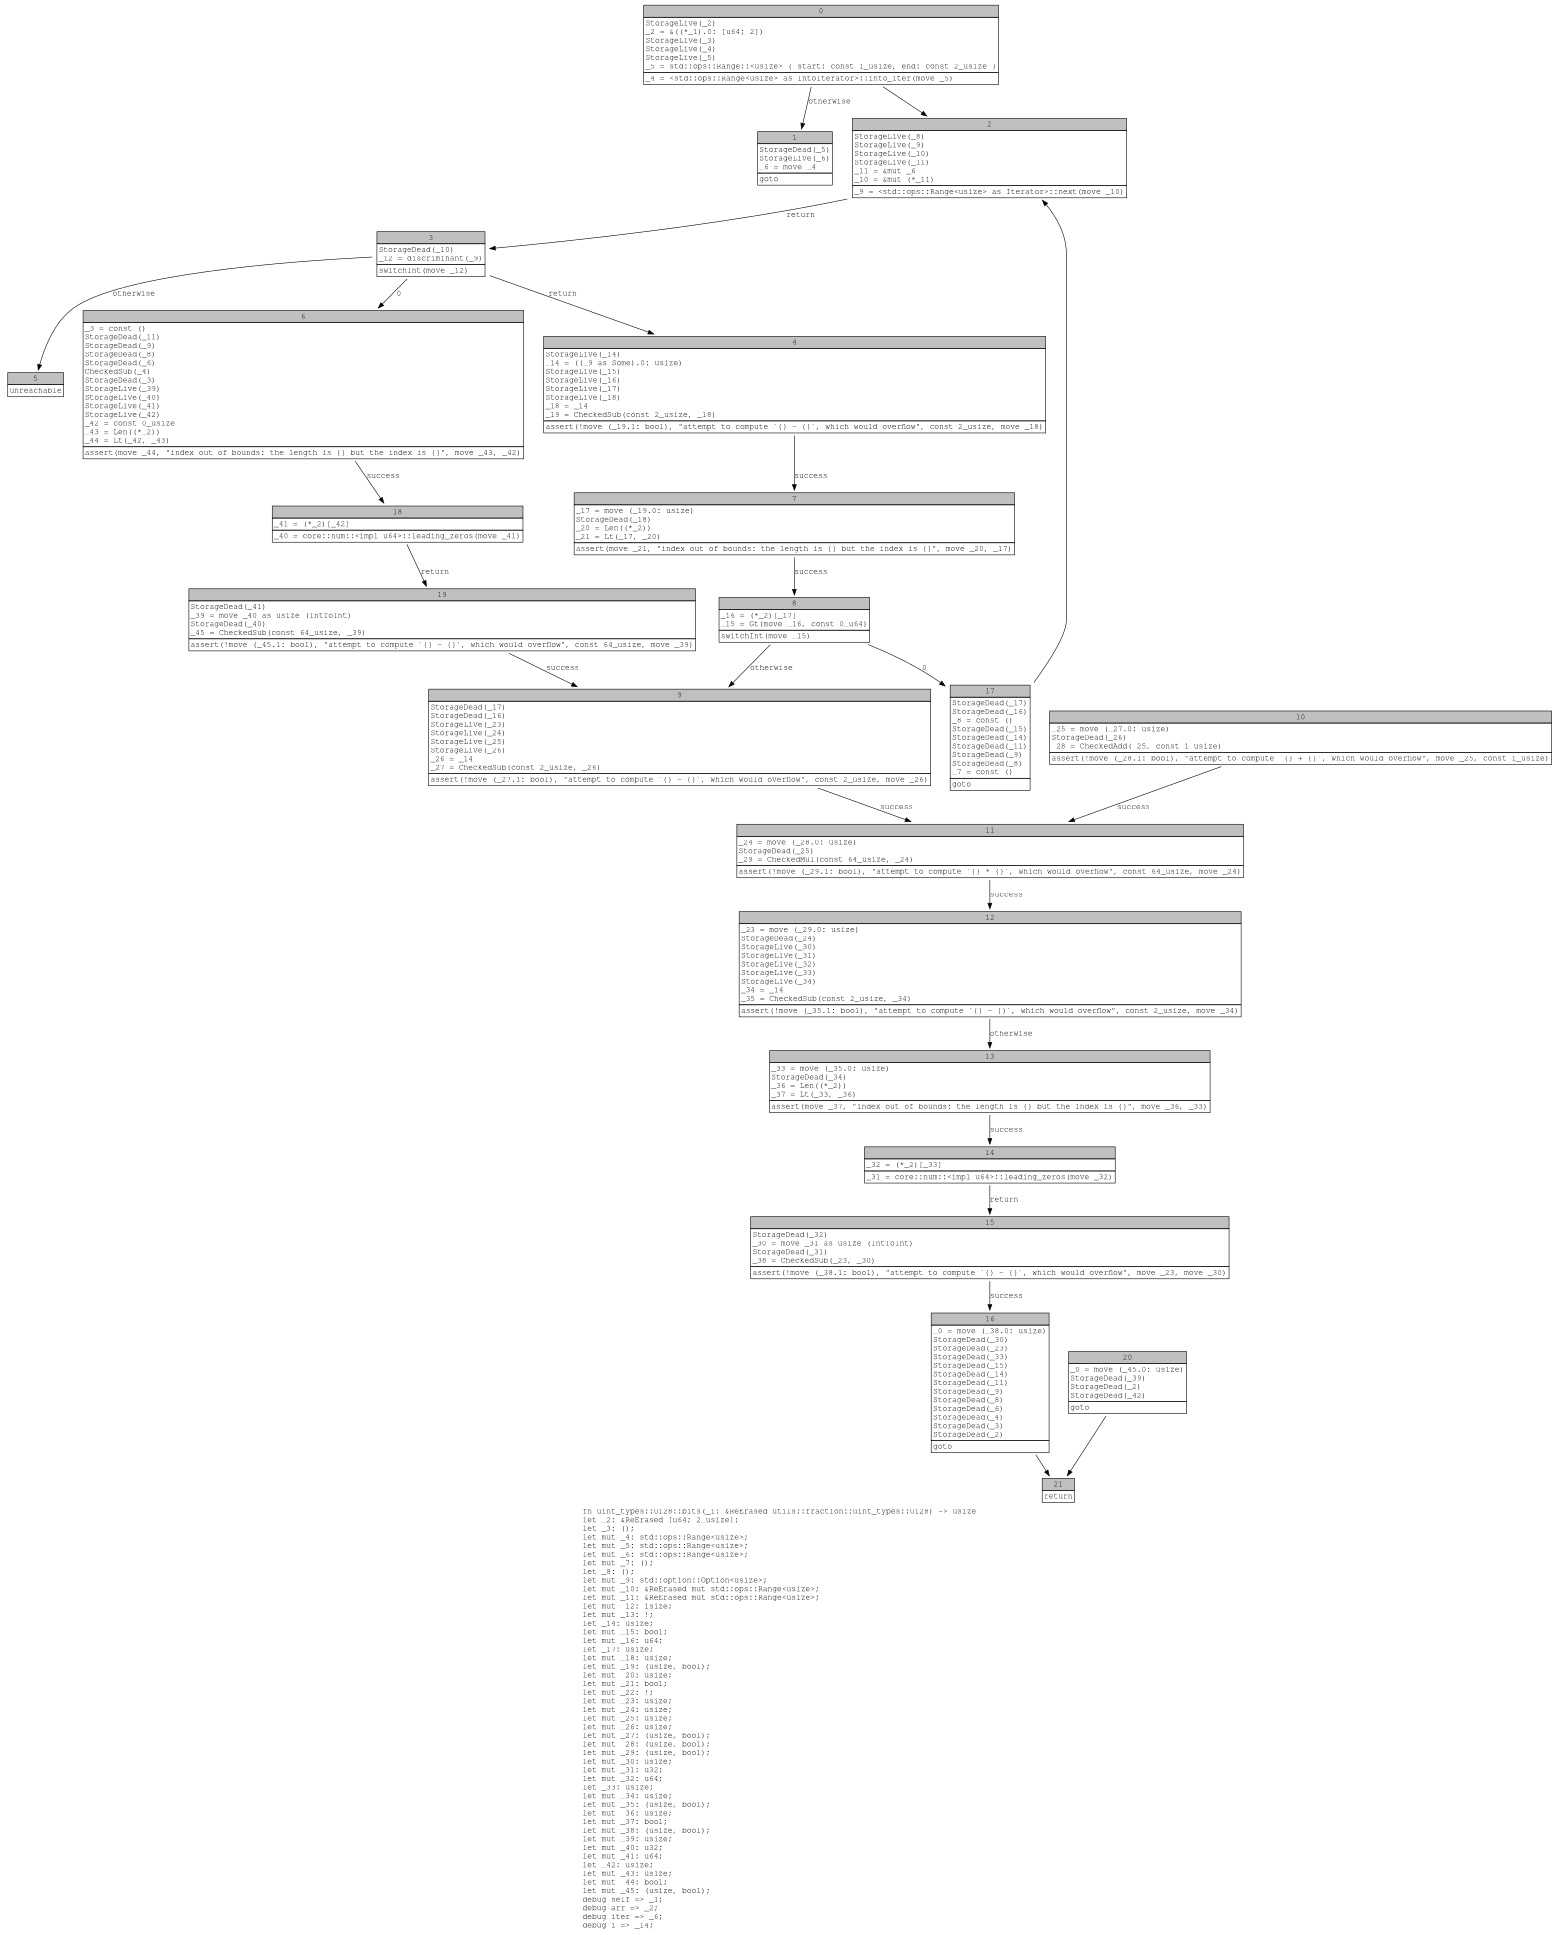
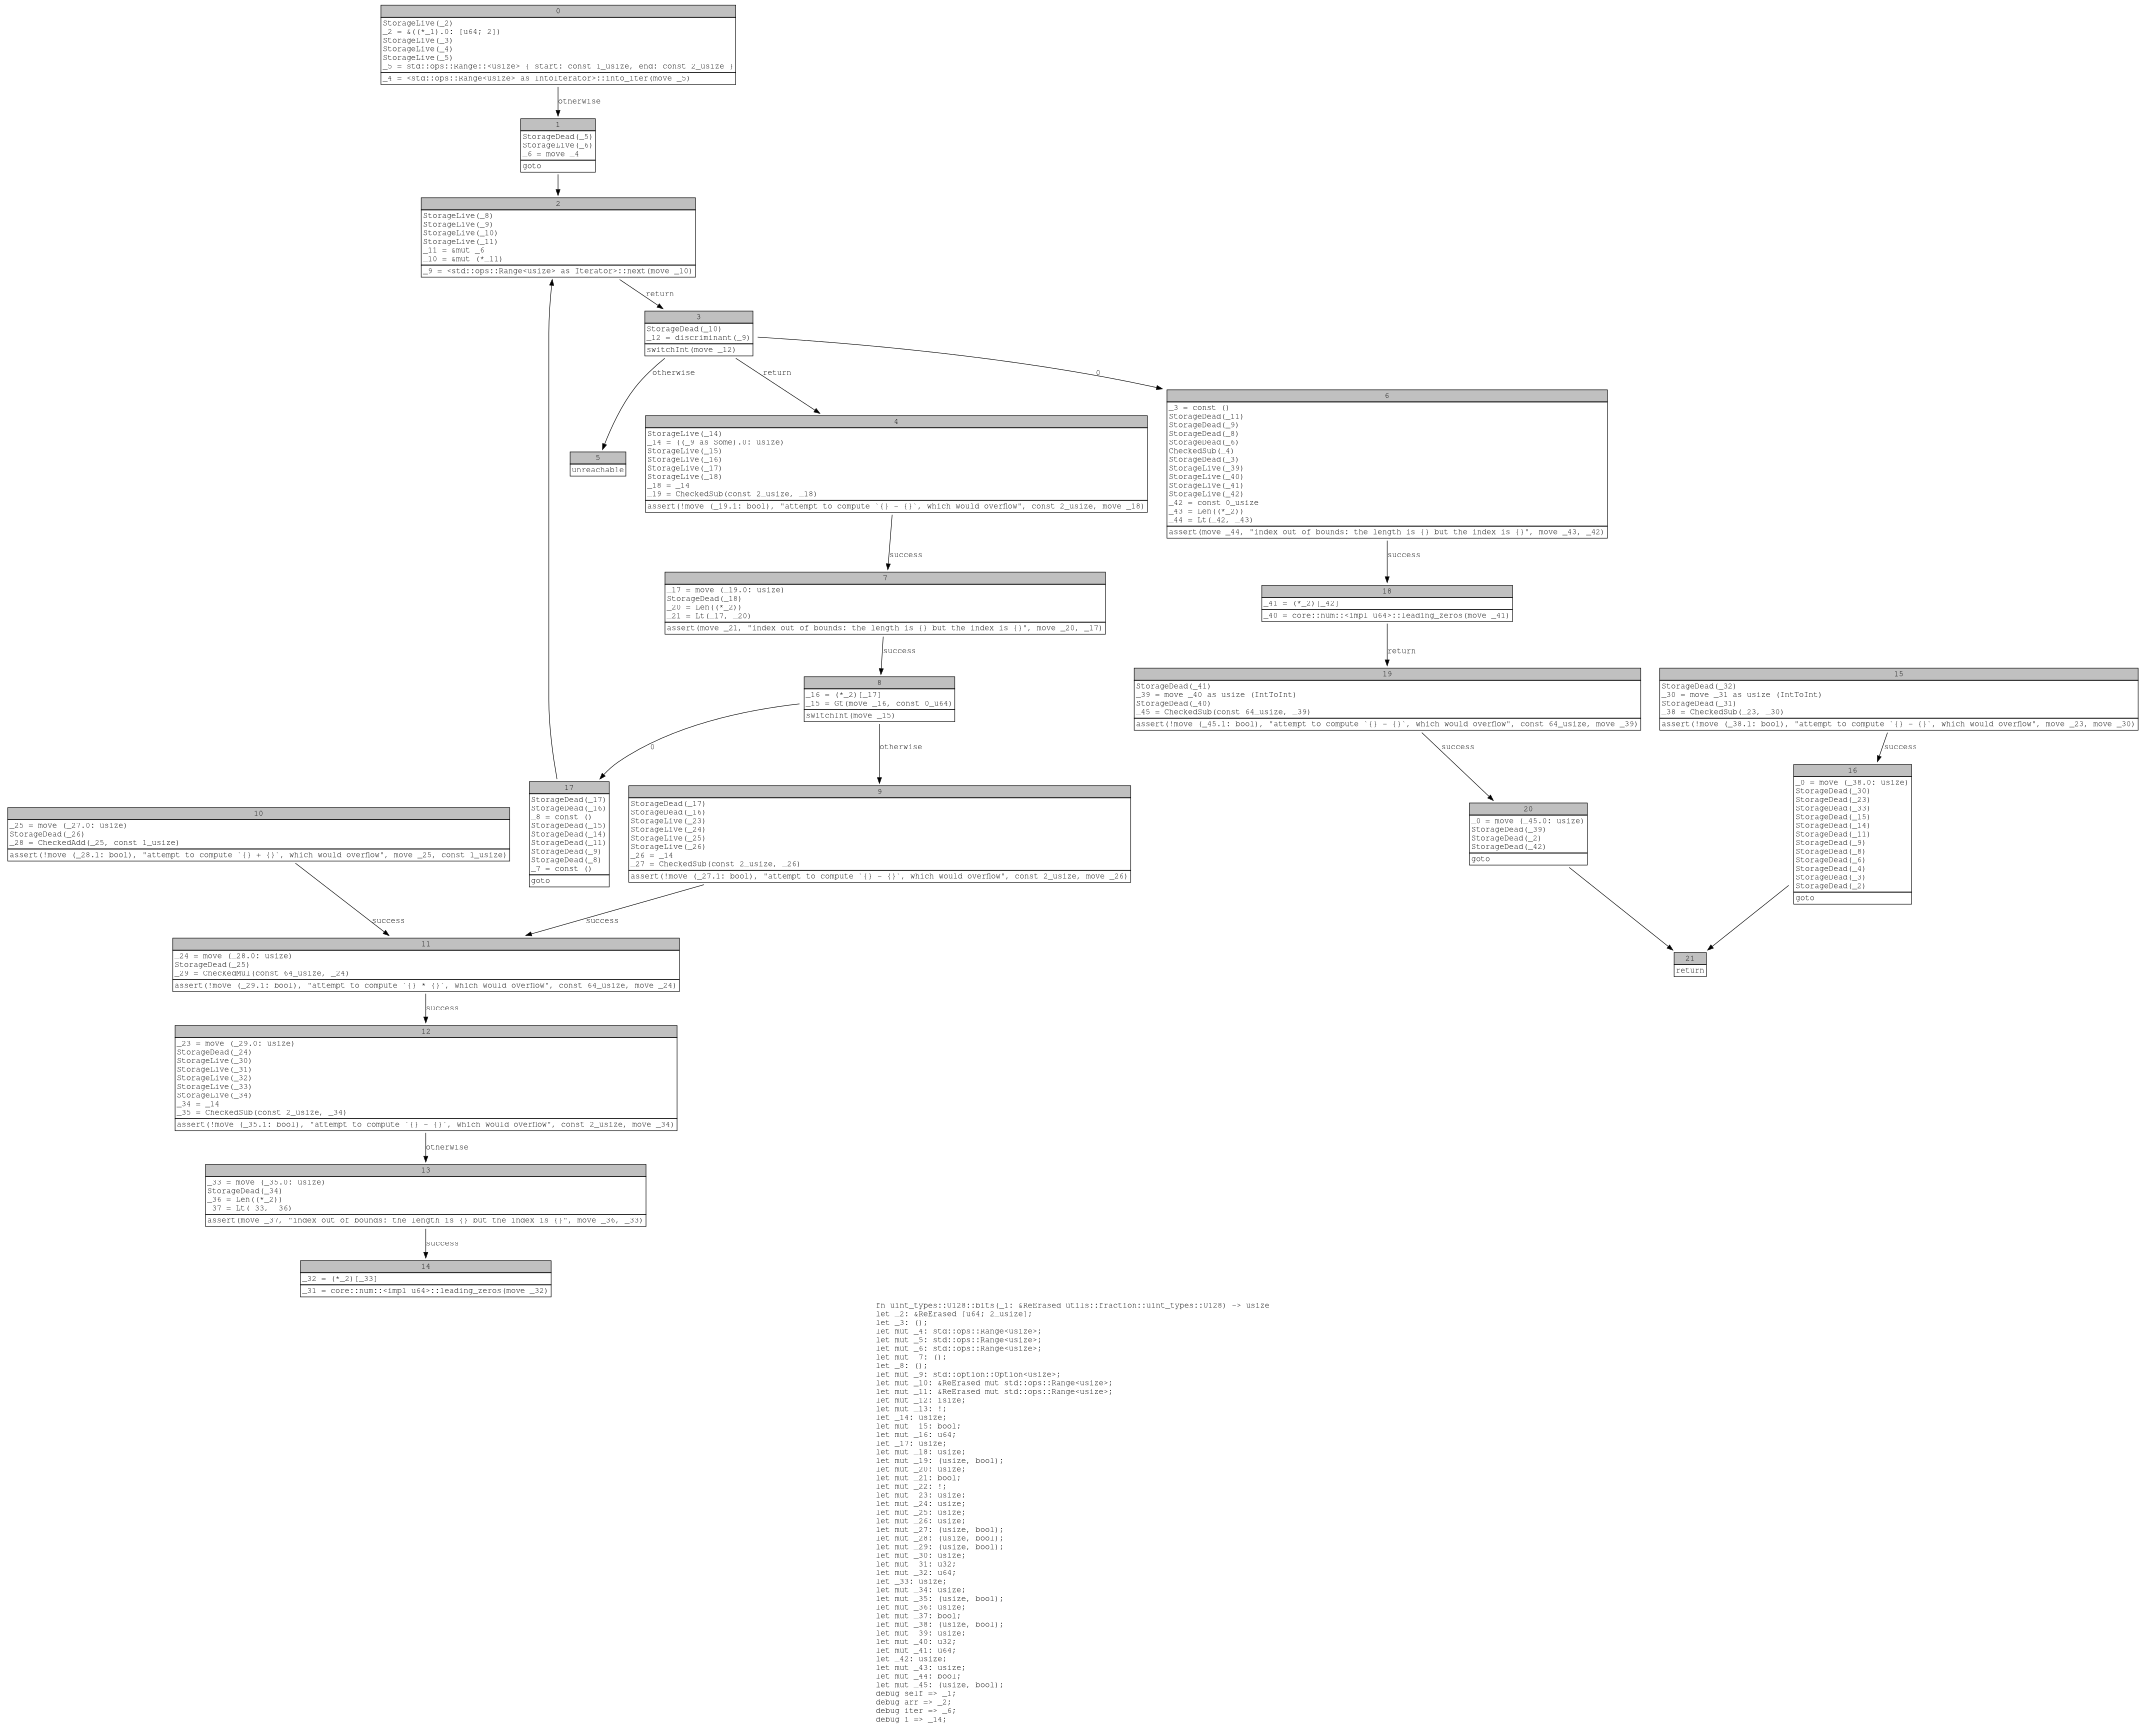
edge "0" -> "2": now "1" -> "2"
edge "19" -> "9": now "19" -> "20"
edge "14" -> "15": removed, label "return"
